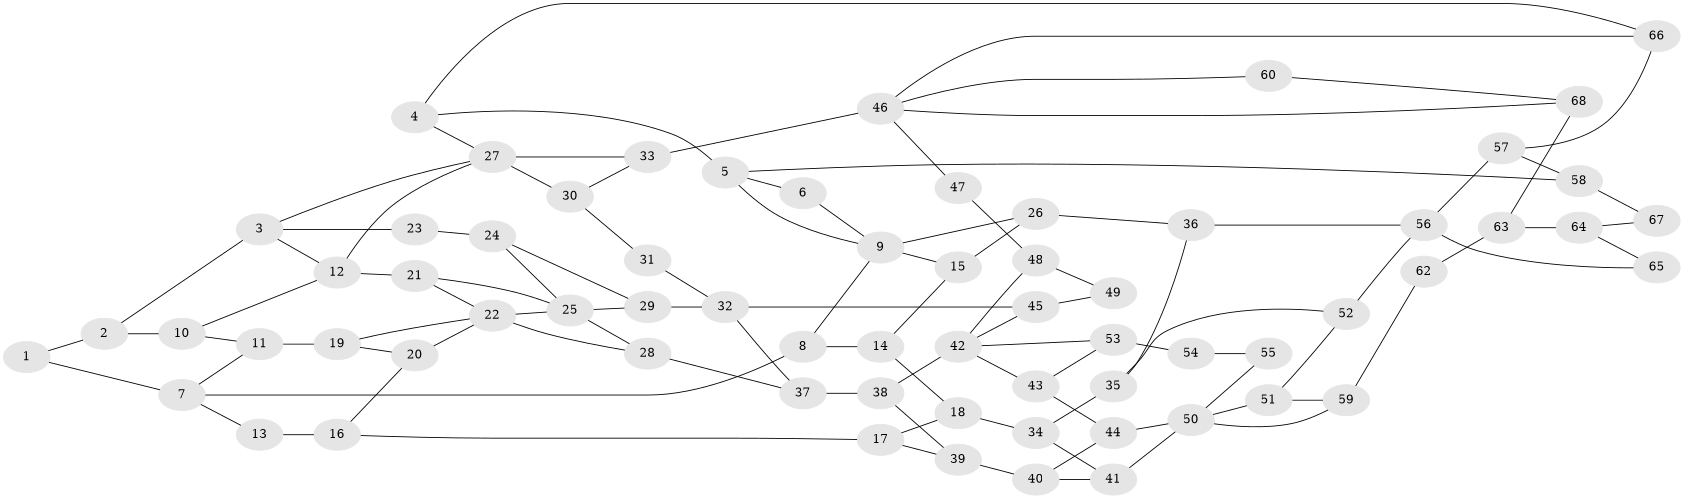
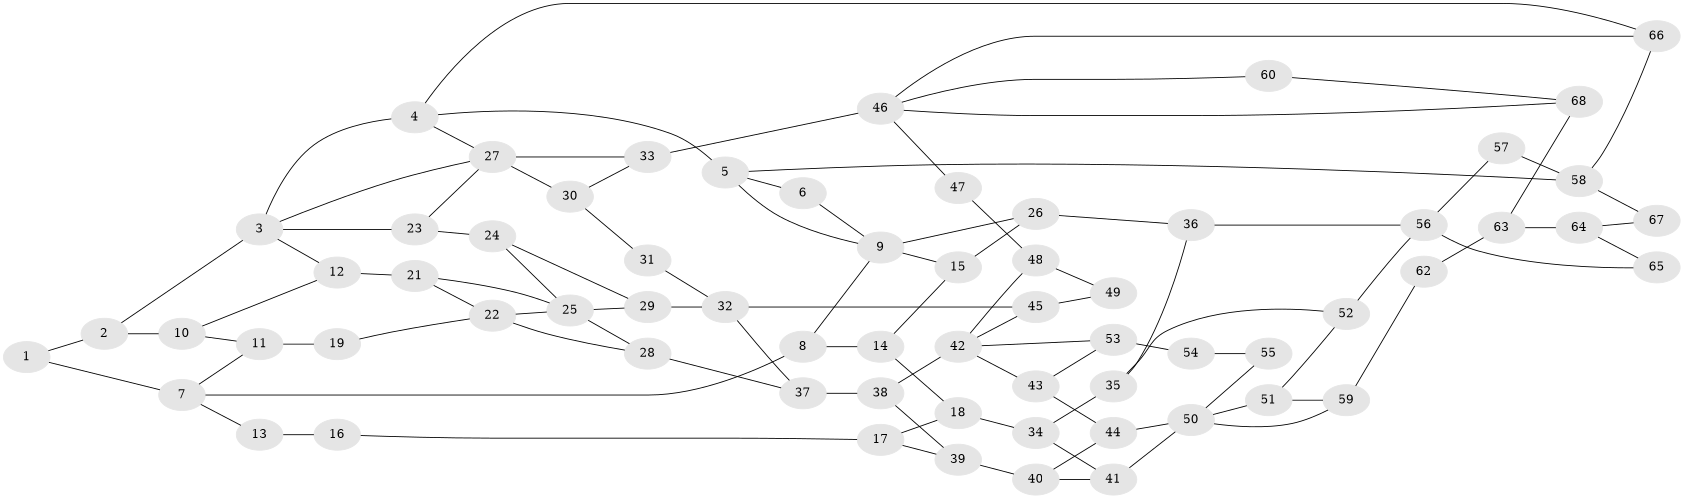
edge "66" -- "57": now "66" -- "58"
edge "4" -- "3": added
edge "27" -- "12": now "27" -- "23"
node "20": removed
